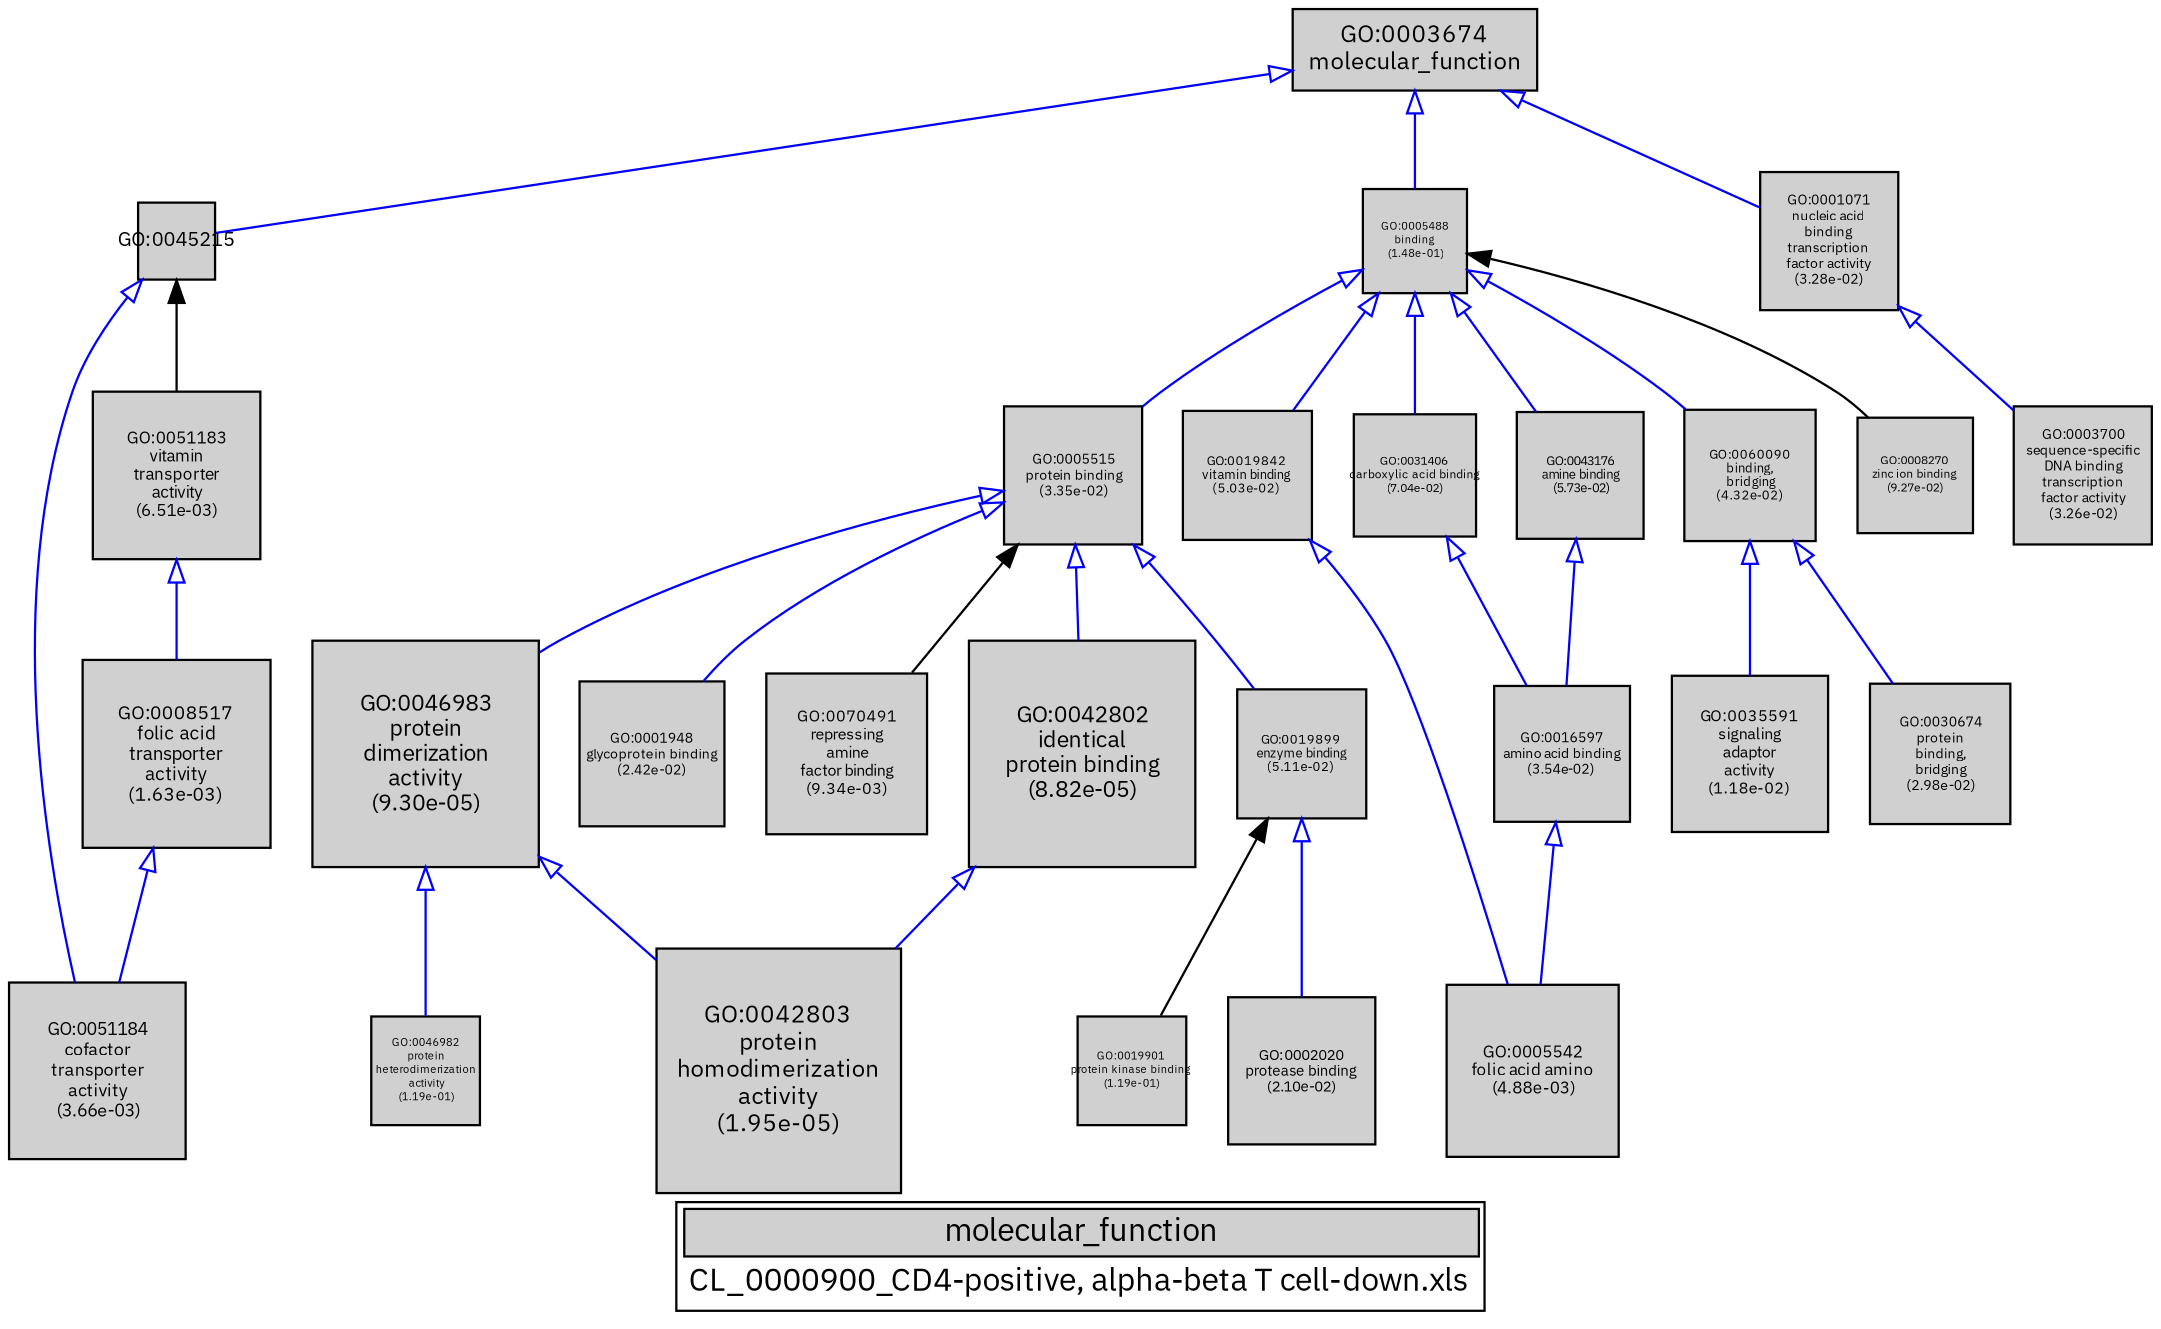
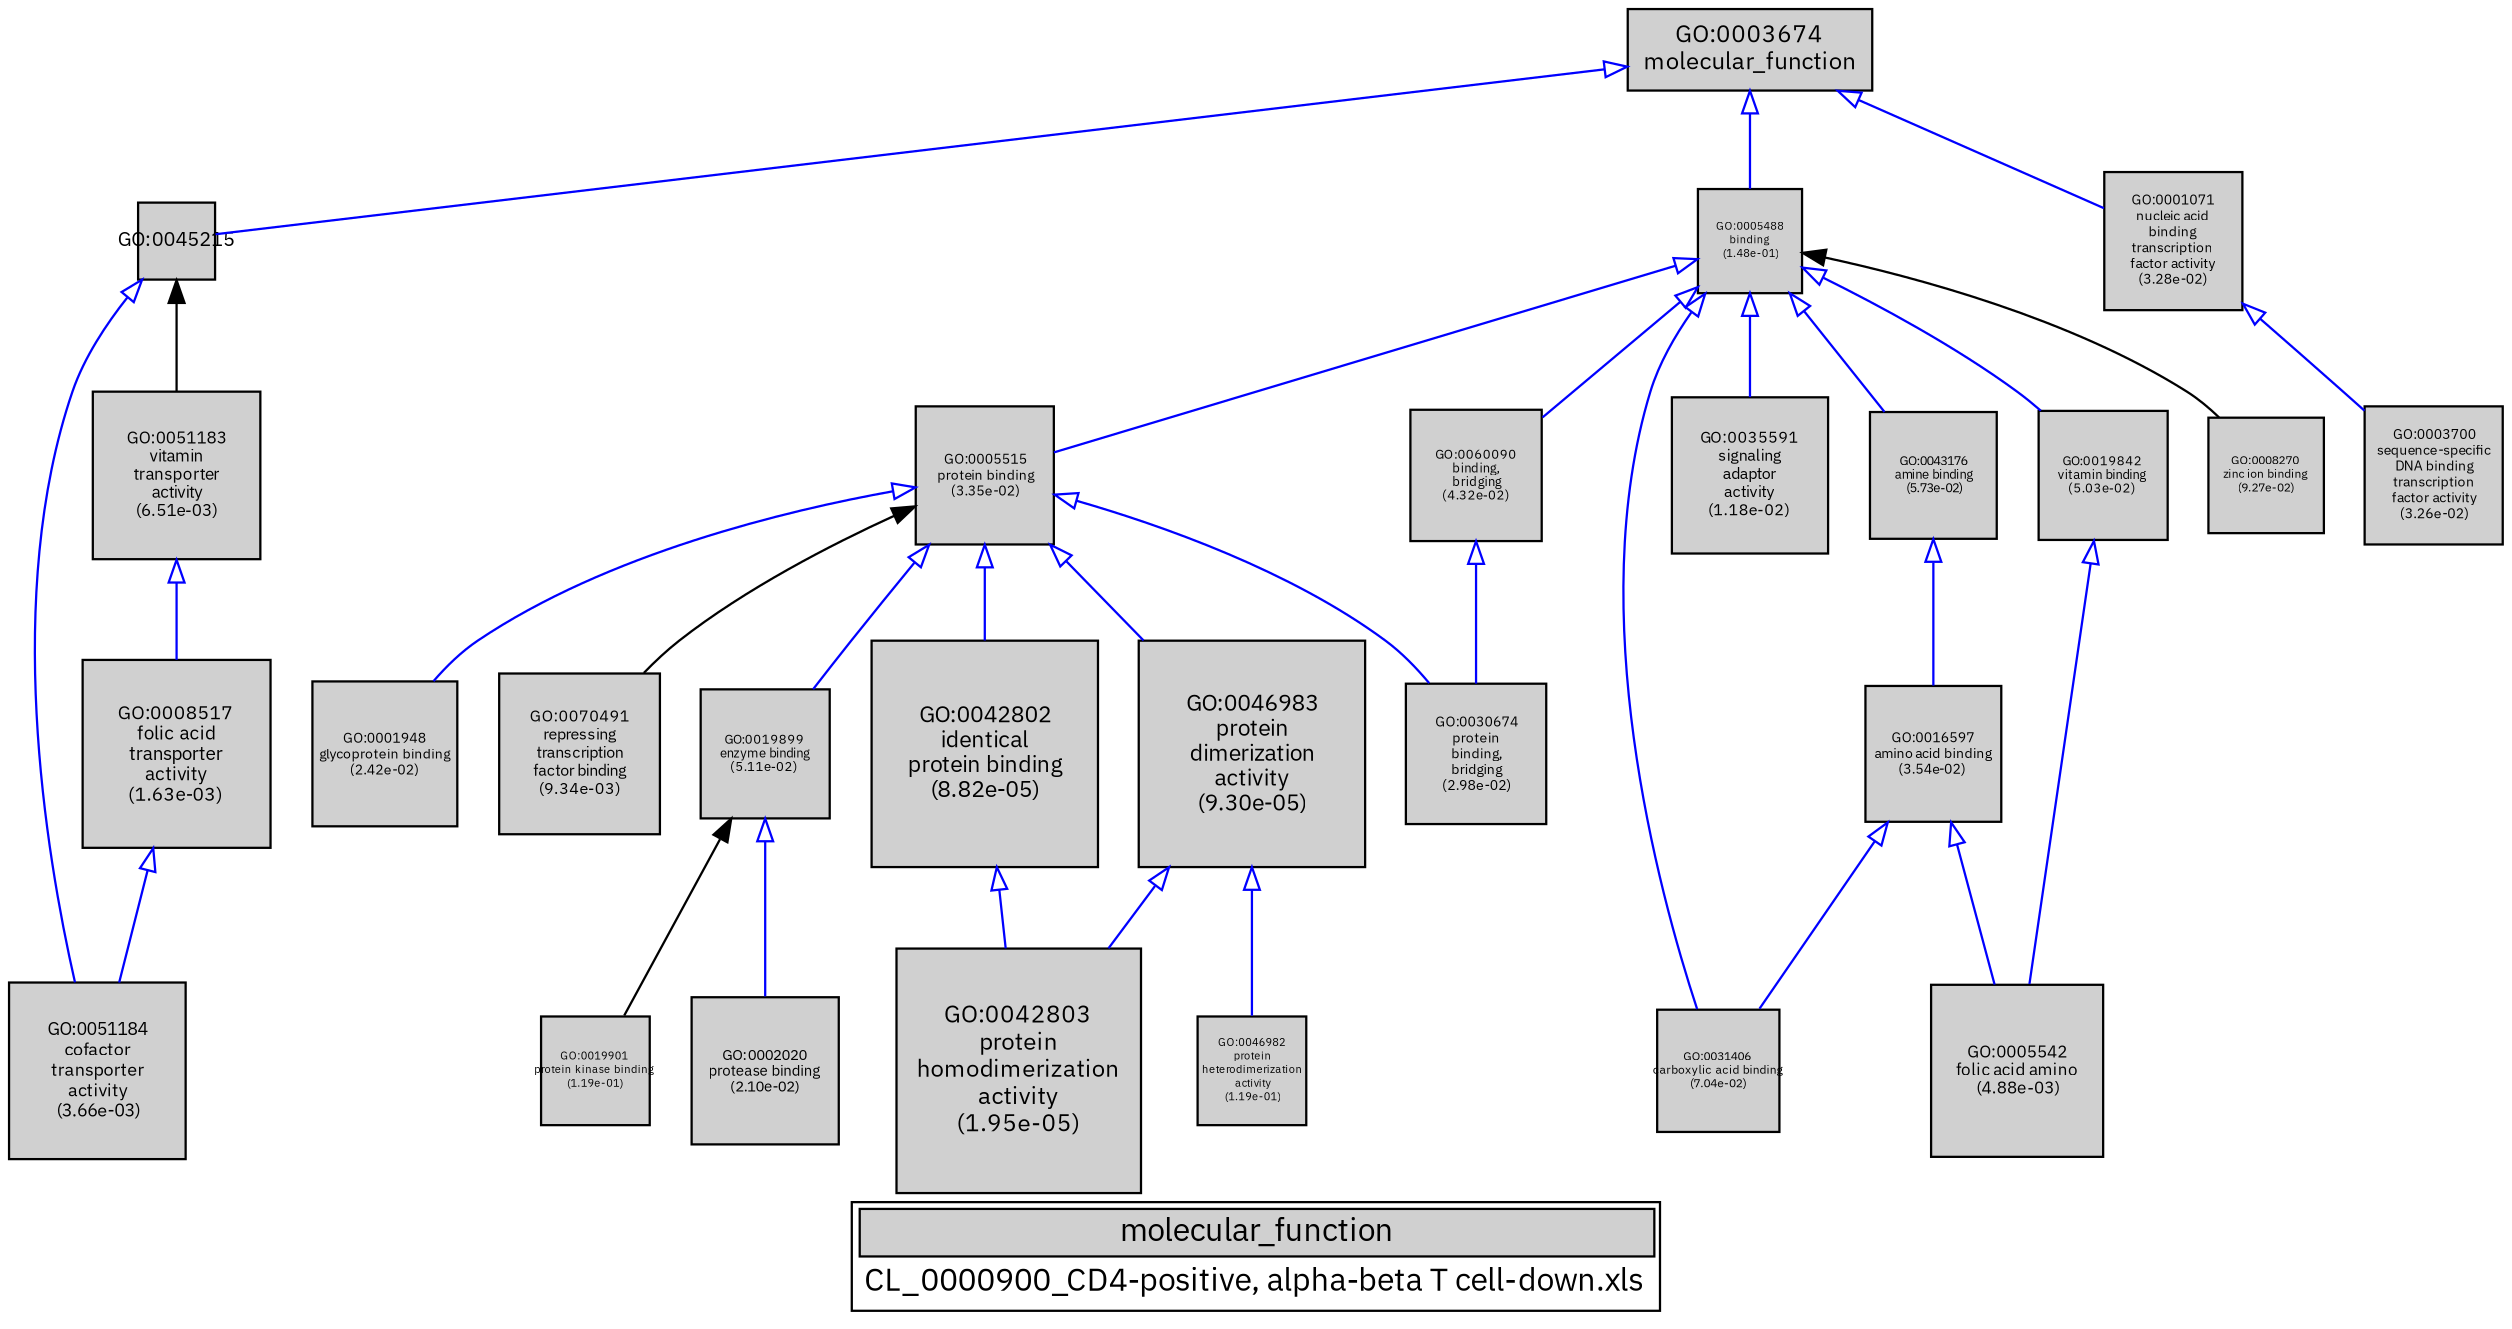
edge "GO:0030674" -> "GO:0005515": added
edge "GO:0035591" -> "GO:0060090": now "GO:0035591" -> "GO:0005488"
edge "GO:0016597" -> "GO:0031406": reversed
node "GO:0070491": text "amine" -> "transcription"
